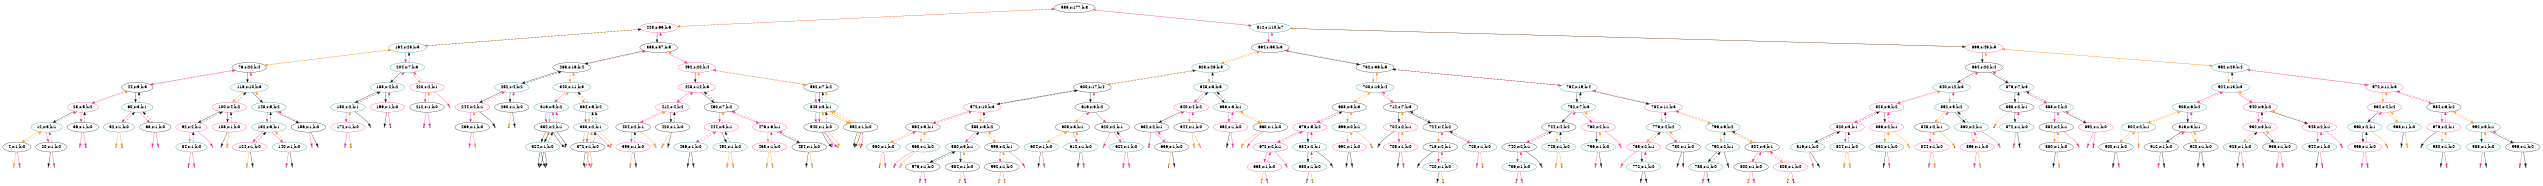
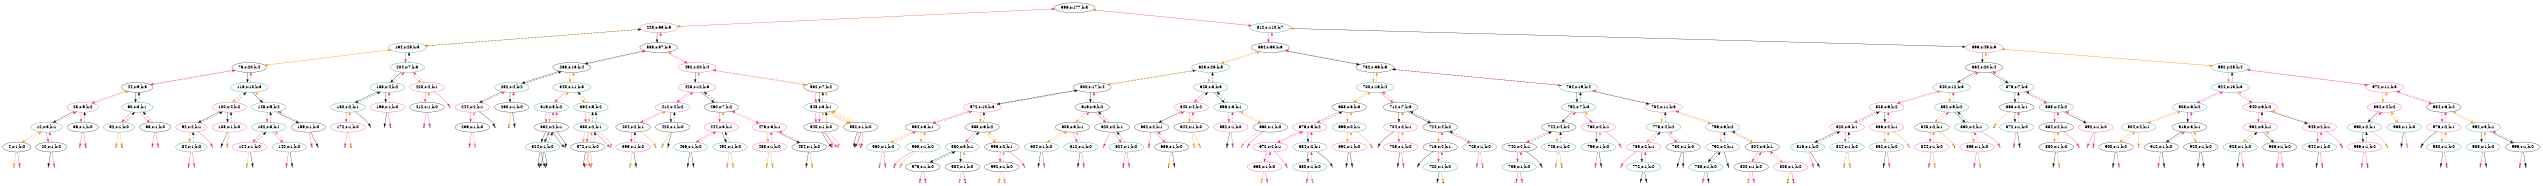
edge "460,s:7,h:2" -> "476,s:3,h:1": style solid -> dashed
edge "620,s:2,h:1" -> "616,s:6,h:2": added
edge "444,s:3,h:1" -> "436,s:1,h:0": style dashed -> solid
